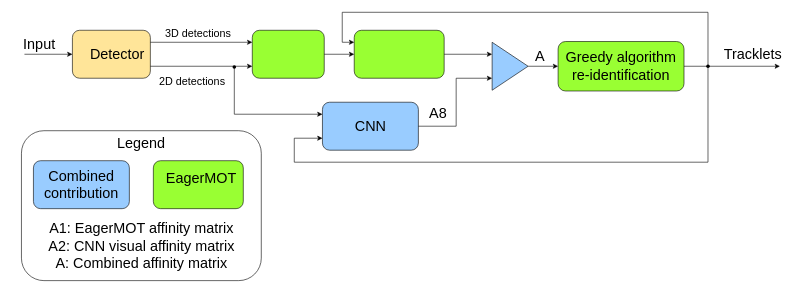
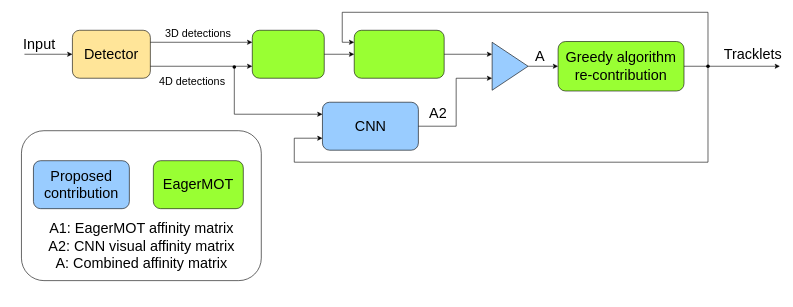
node "Detector": moved (117, 54) -> (111, 54)
node "Greedy algorithm re-identification": label "Greedy algorithm re-identification" -> "Greedy algorithm re-contribution"
node "2D detections": label "2D detections" -> "4D detections"
node "A8": label "A8" -> "A2"
node "Legend": removed
node "EagerMOT": moved (201, 179) -> (198, 185)
node "Combined contribution": label "Combined contribution" -> "Proposed contribution"
